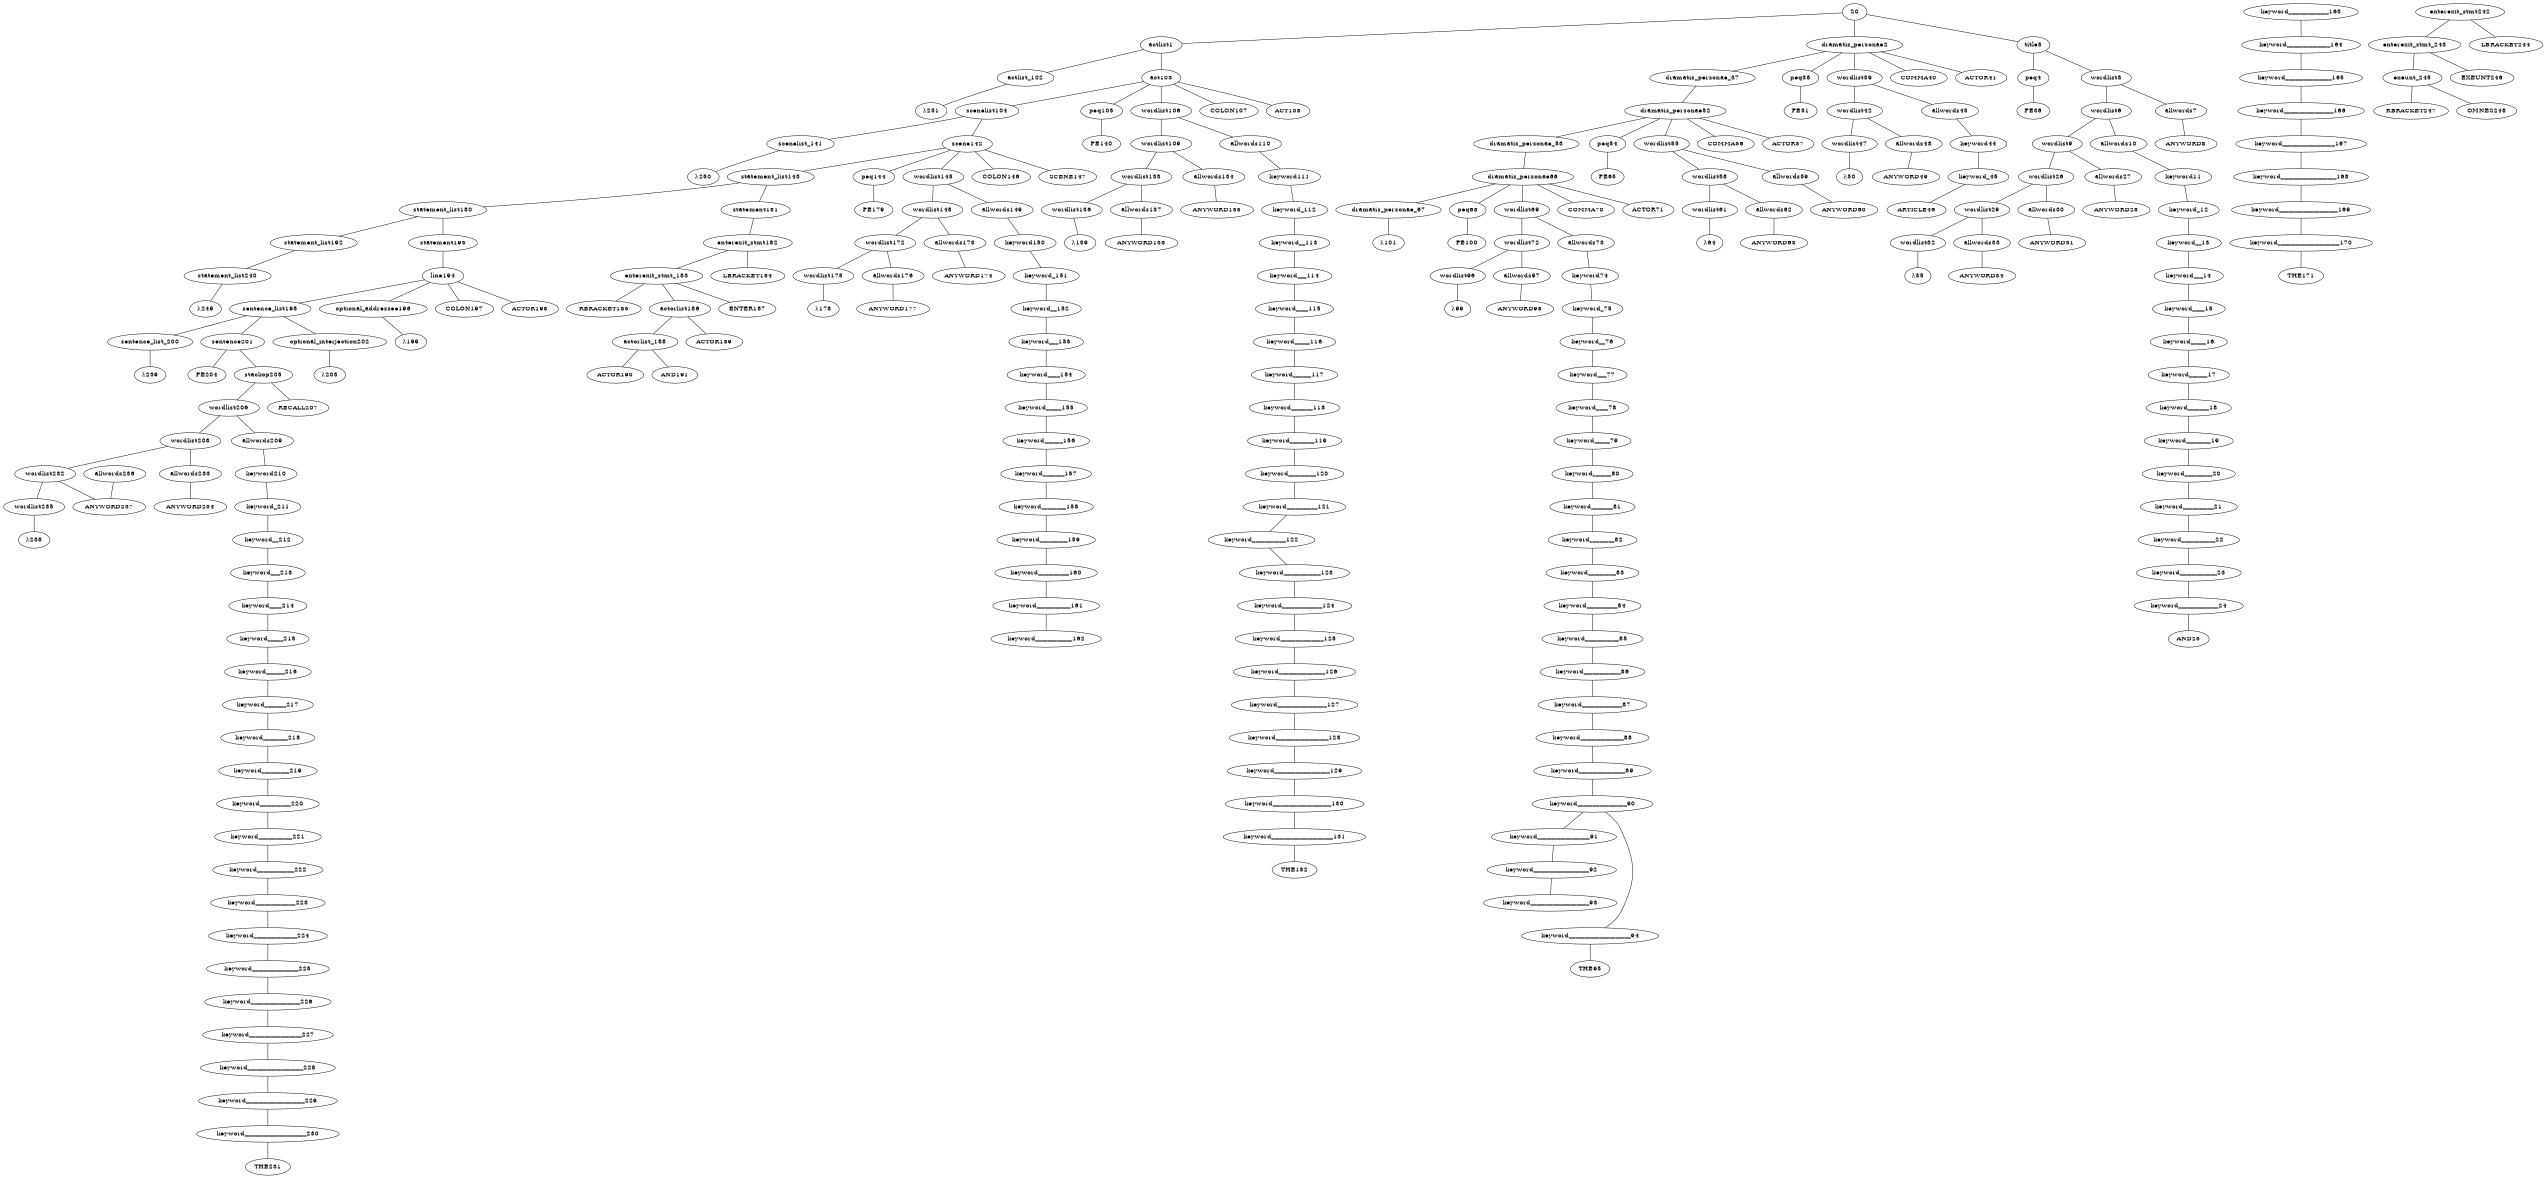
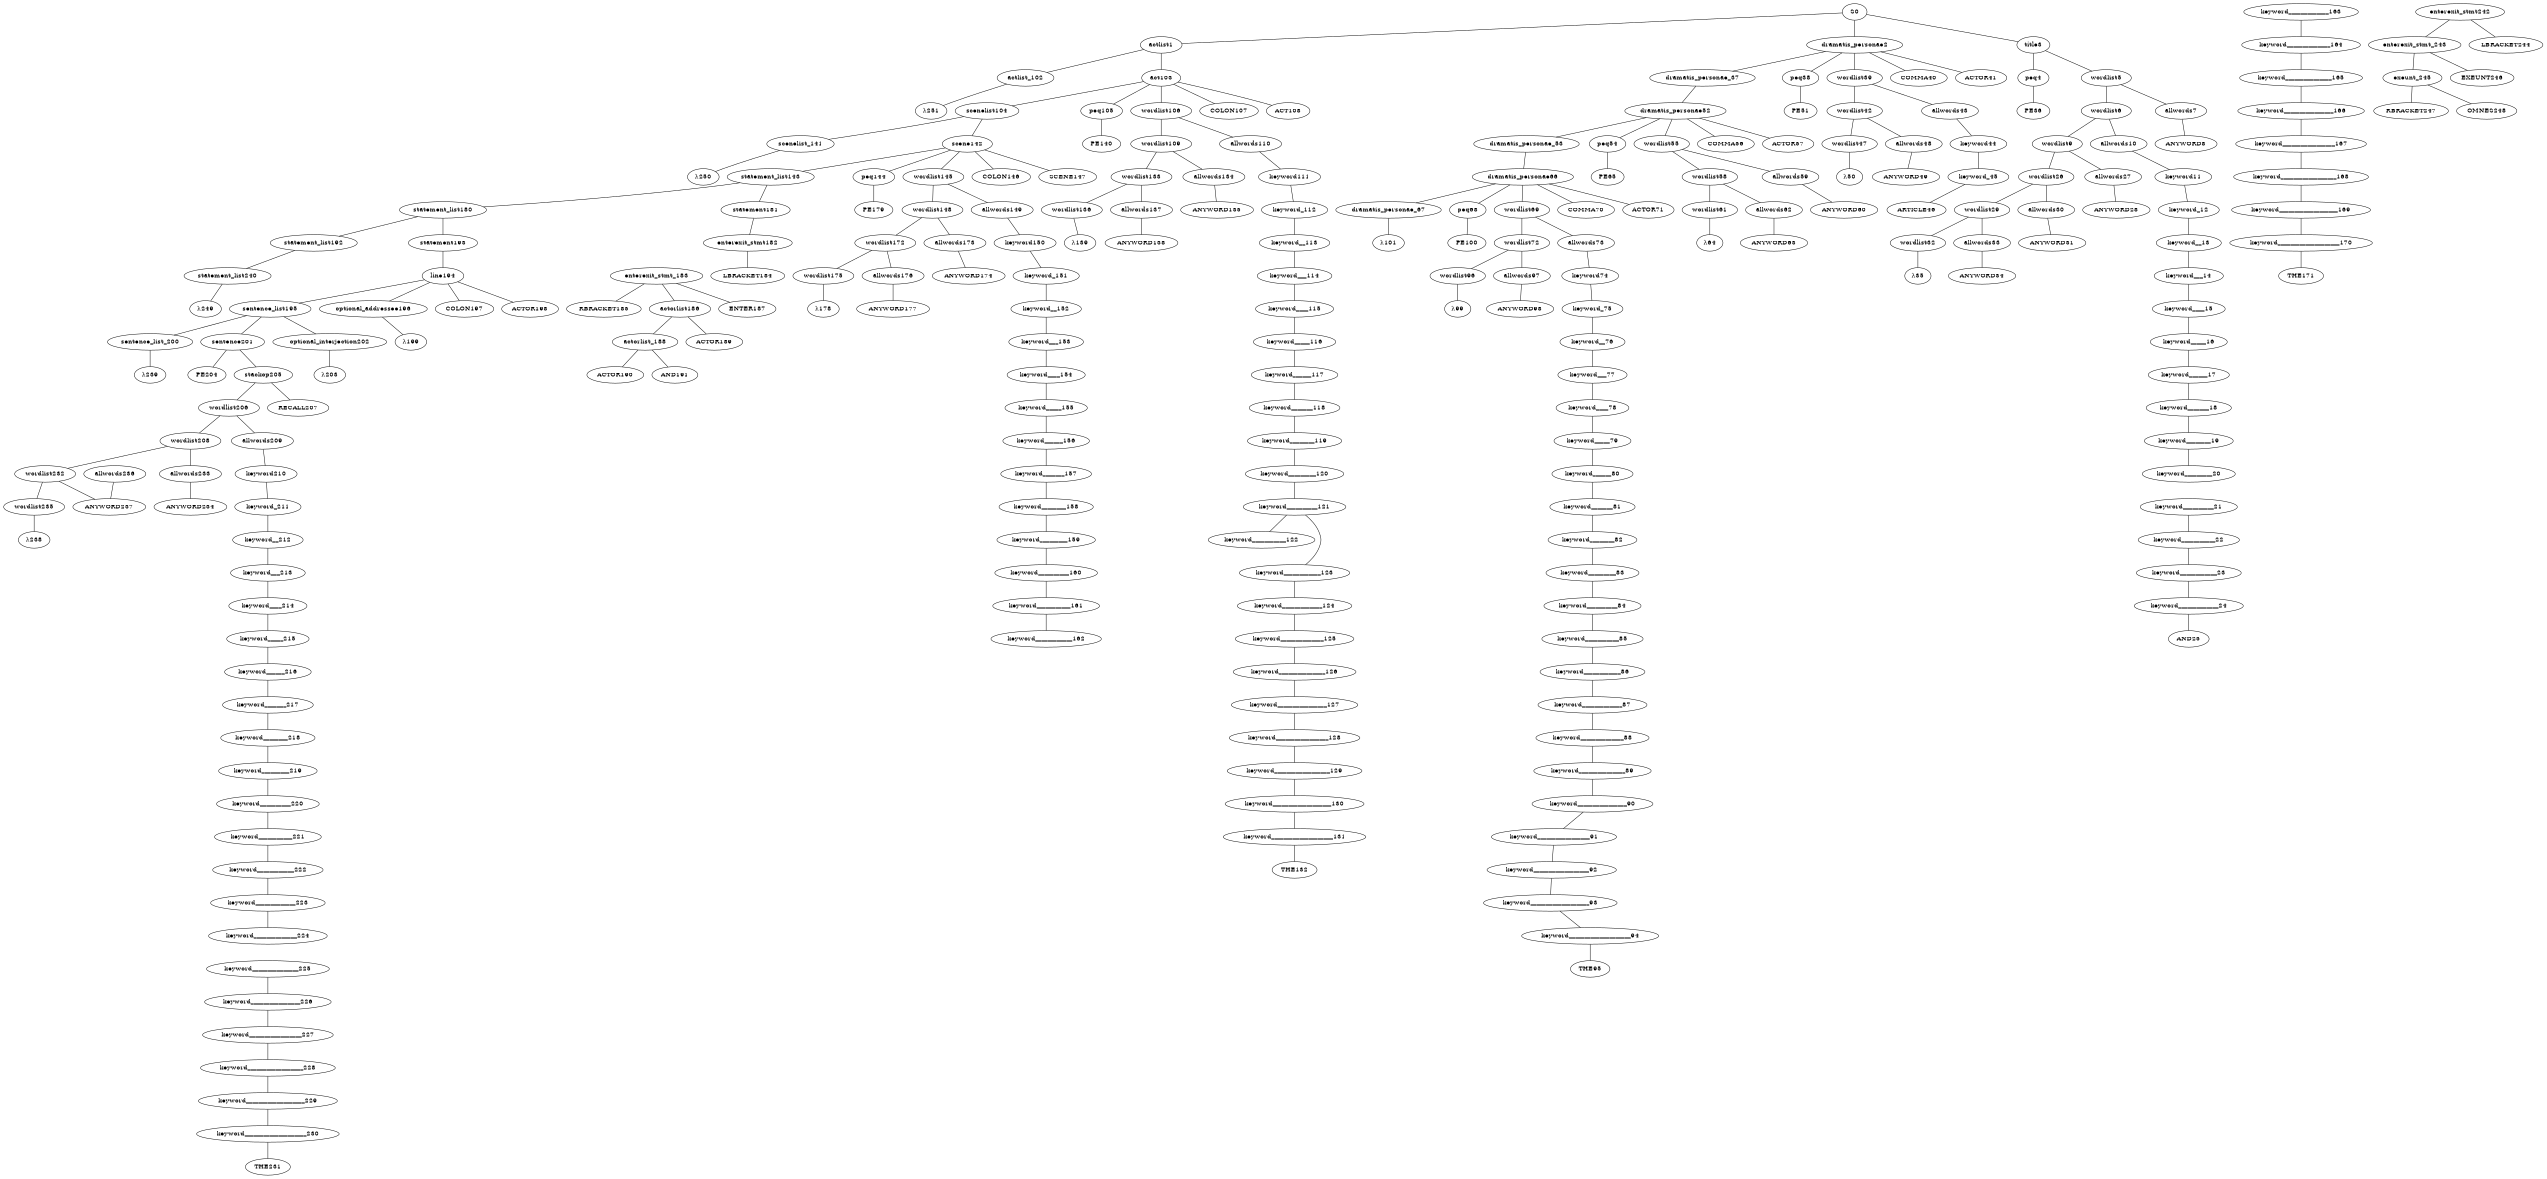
edge "enterexit_stmt182" -- "enterexit_stmt_183": removed
edge "keyword_________20" -- "keyword__________21": removed
edge "keyword___________122" -- "keyword____________123": now "keyword__________121" -- "keyword____________123"
edge "keyword________________90" -- "keyword____________________94": now "keyword___________________93" -- "keyword____________________94"
edge "keyword______________224" -- "keyword_______________225": removed
